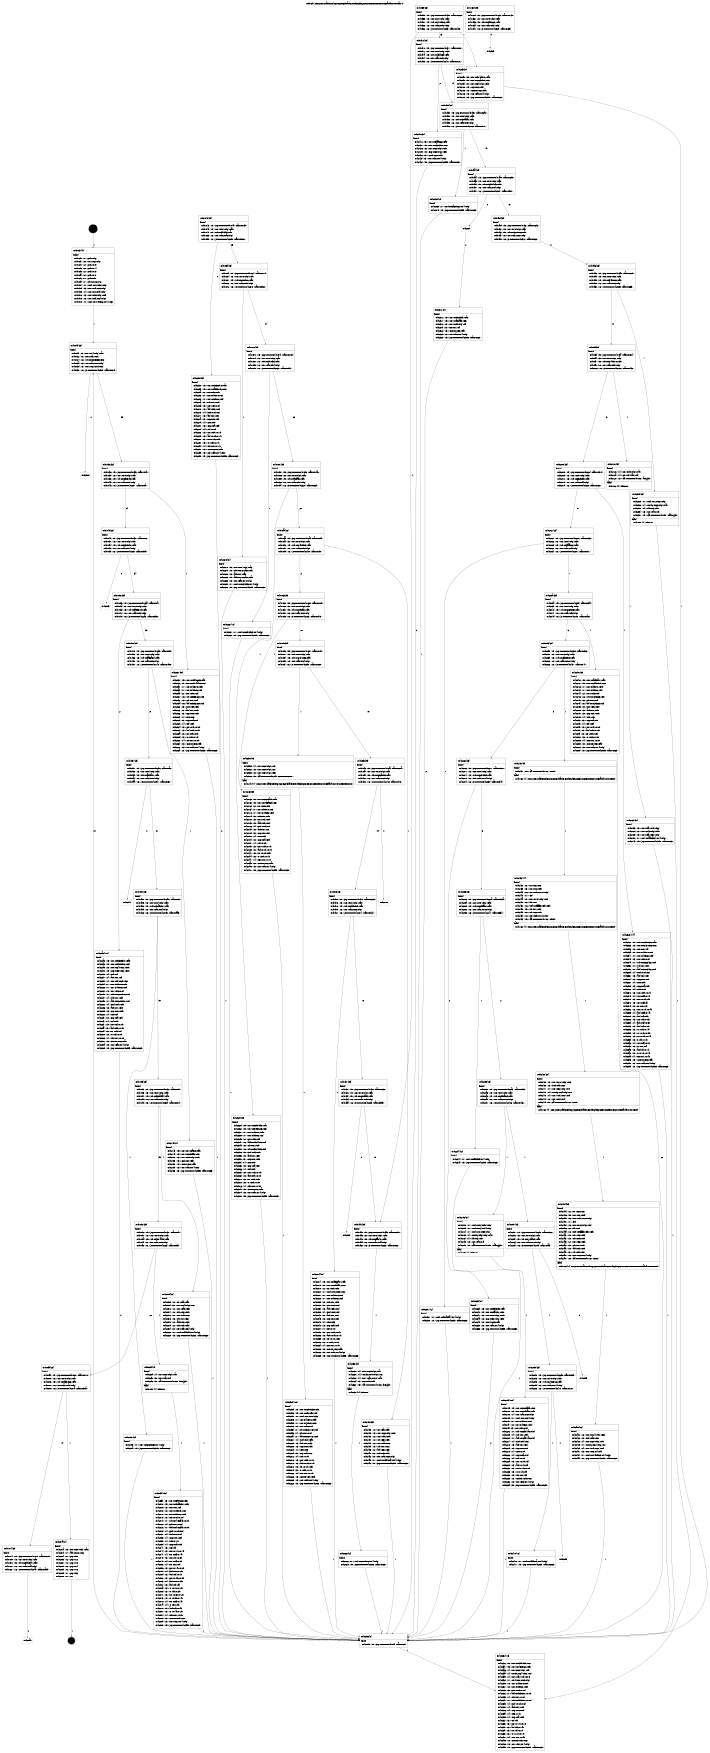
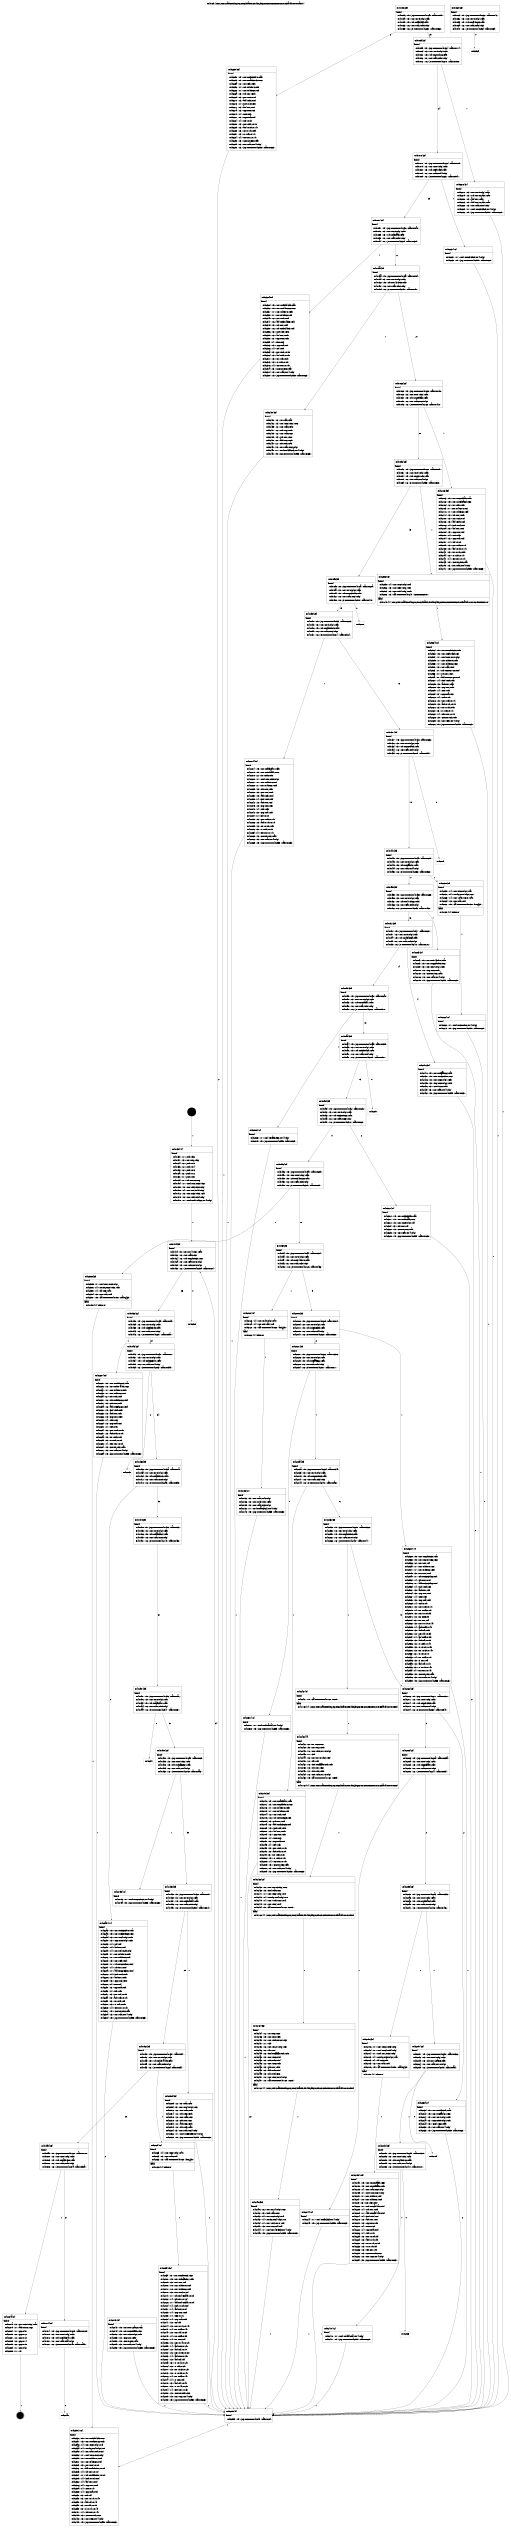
edge "0x4028d7" -> "0x402312 [27]": now "0x401fbd [25]" -> "0x402312 [27]"
edge "0x401f59 [25]" -> "0x401f40 [25]": reversed
edge "0x401d7e [25]" -> "0x402148 [27]": removed, label "1"
edge "0x402793 [12]" -> "0x402955 [5]": removed, label "1"
